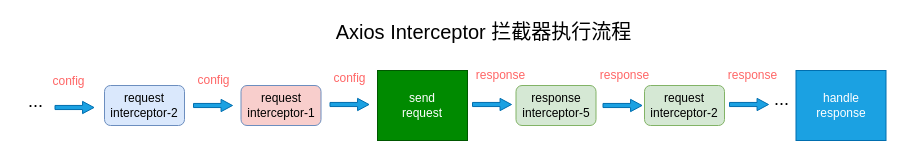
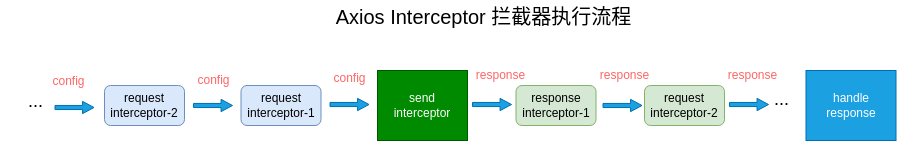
node "Axios Interceptor 拦截器执行流程": moved (484, 32) -> (484, 17)
node "request interceptor-1": fillcolor #f8cecc -> #dae8fc
node "send request": label "send request" -> "send interceptor"
node "response interceptor-5": label "response interceptor-5" -> "response interceptor-1"
node "handle response": moved (841, 106) -> (851, 106)
